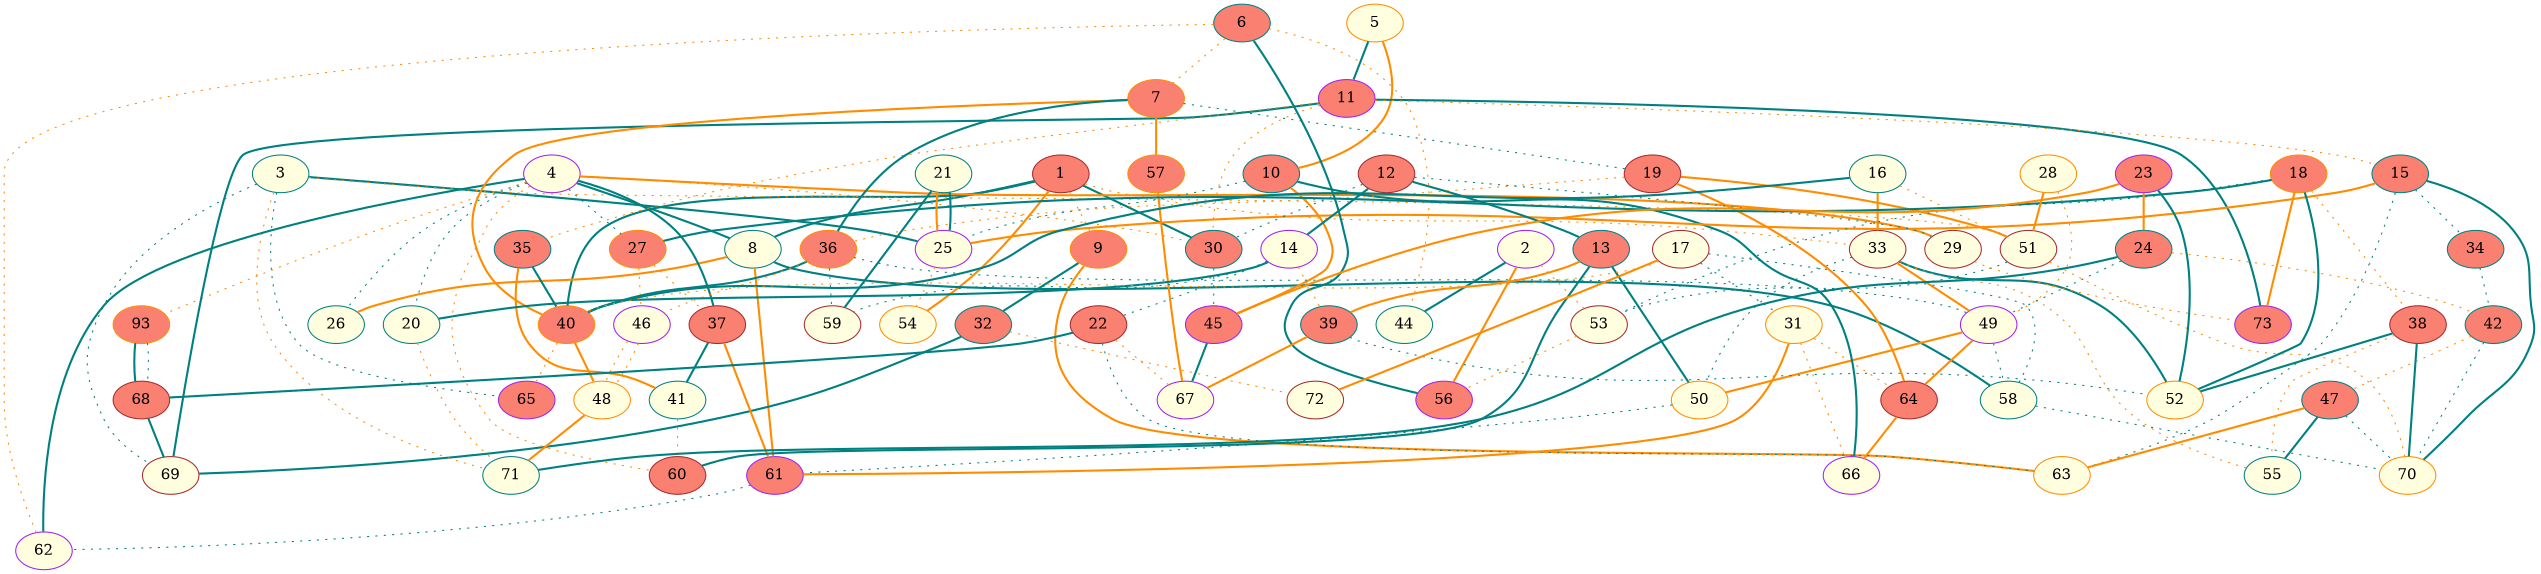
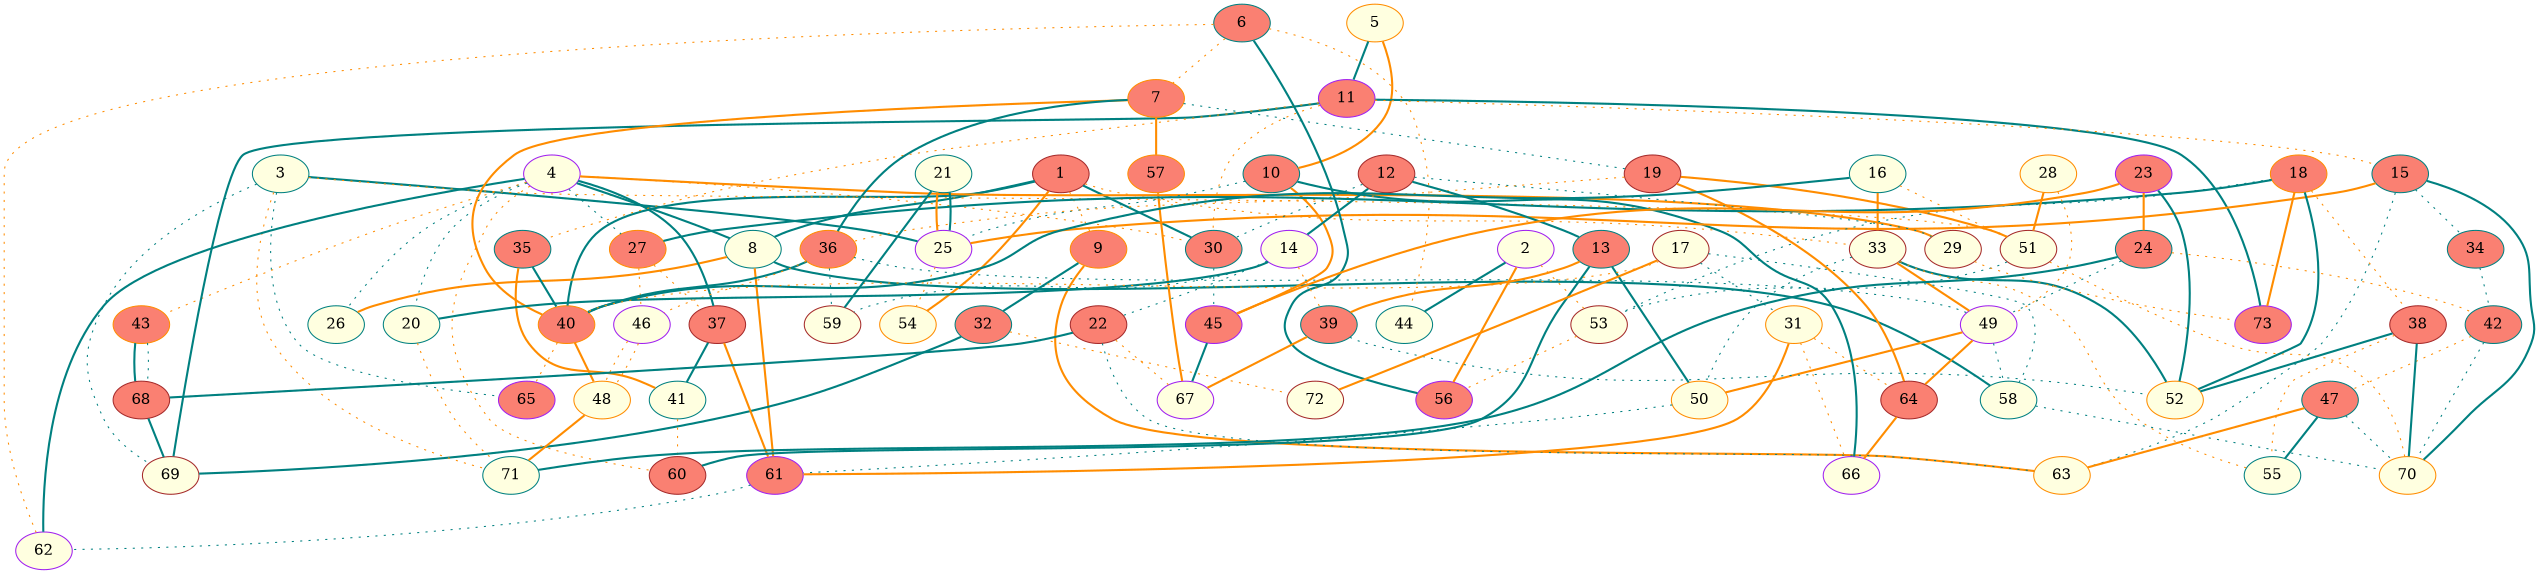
node "93": label "93" -> "43"
